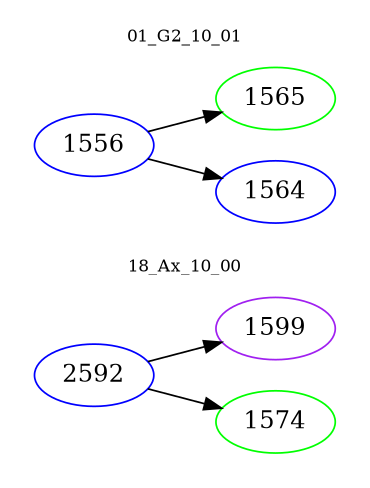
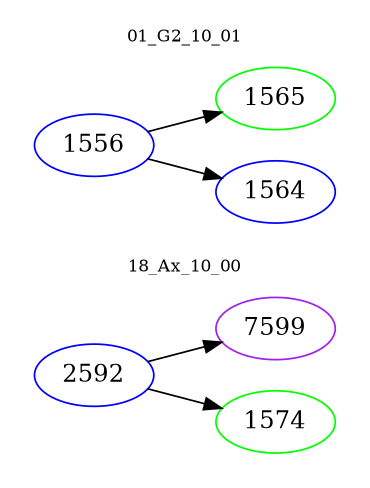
node "1599": label "1599" -> "7599"
